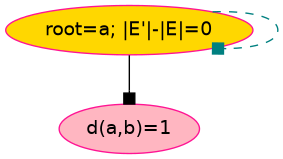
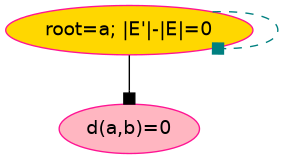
node "d(a,b)=1": label "d(a,b)=1" -> "d(a,b)=0"
